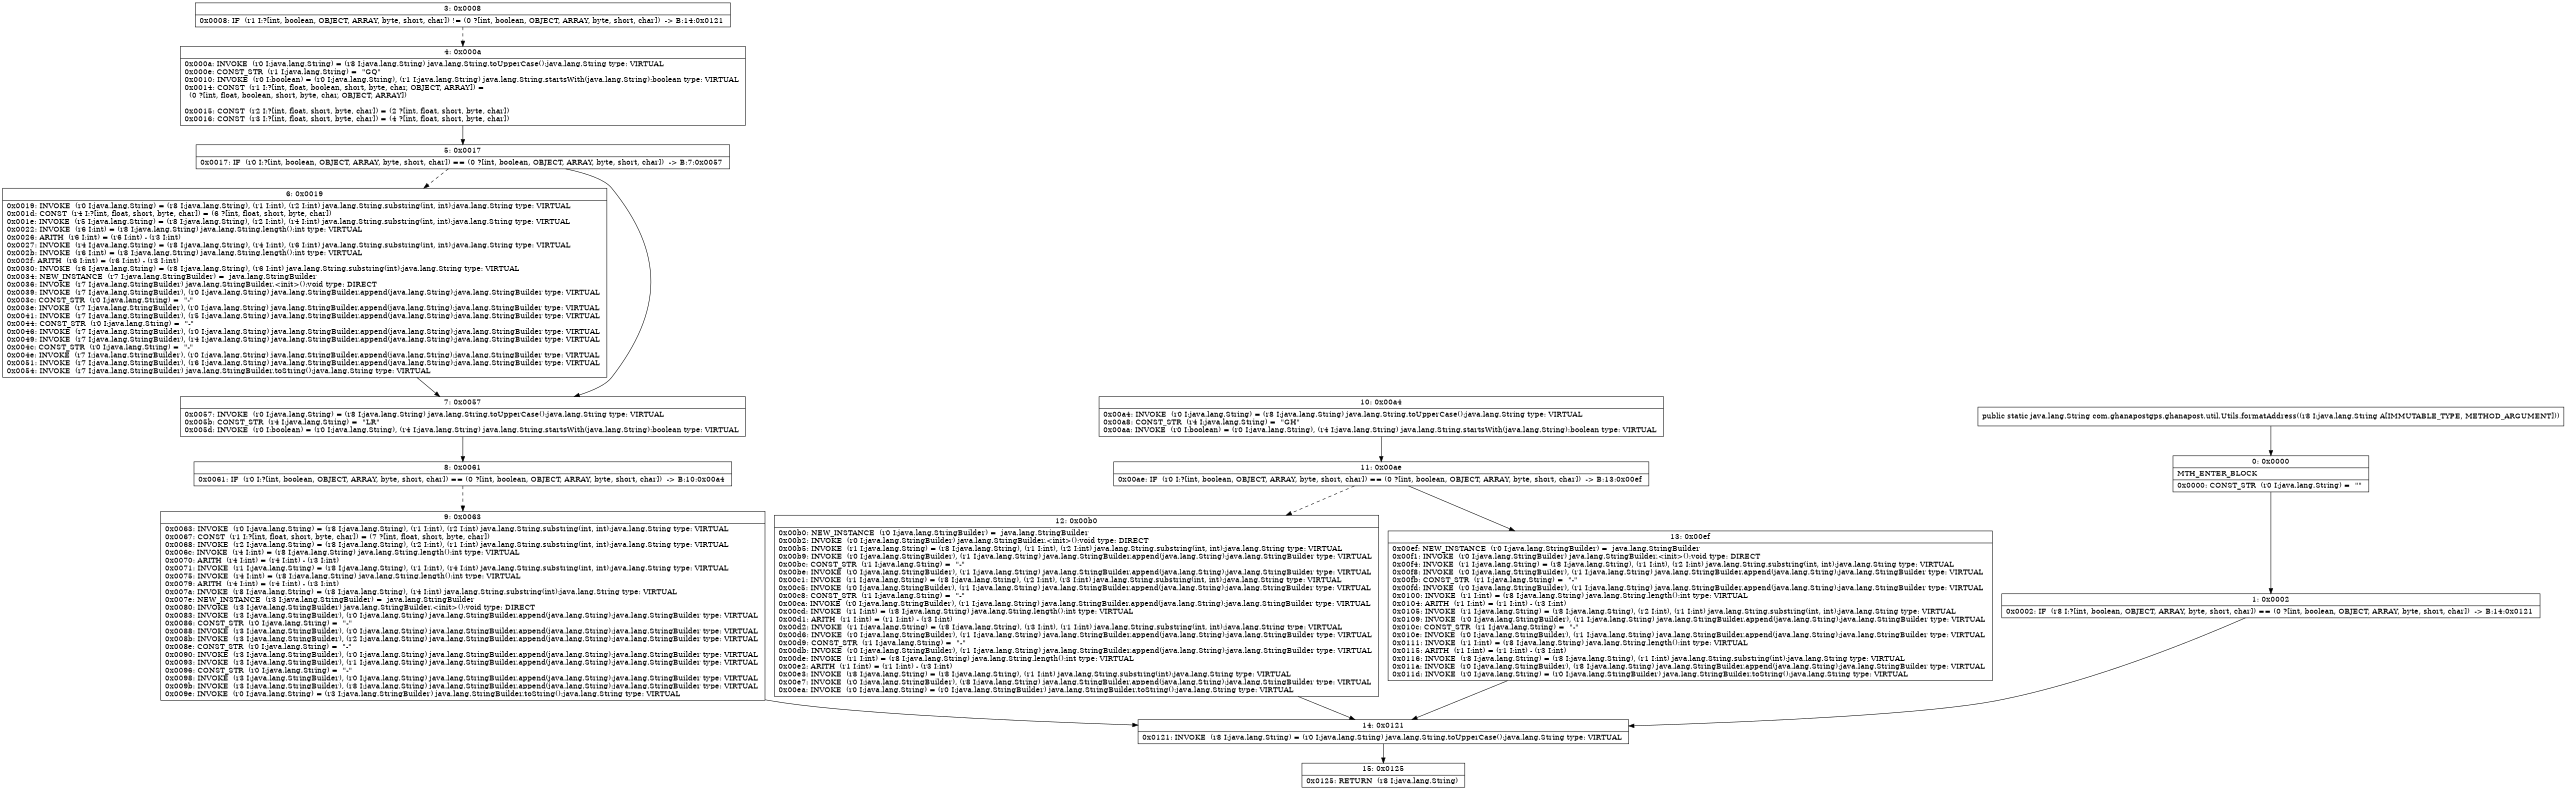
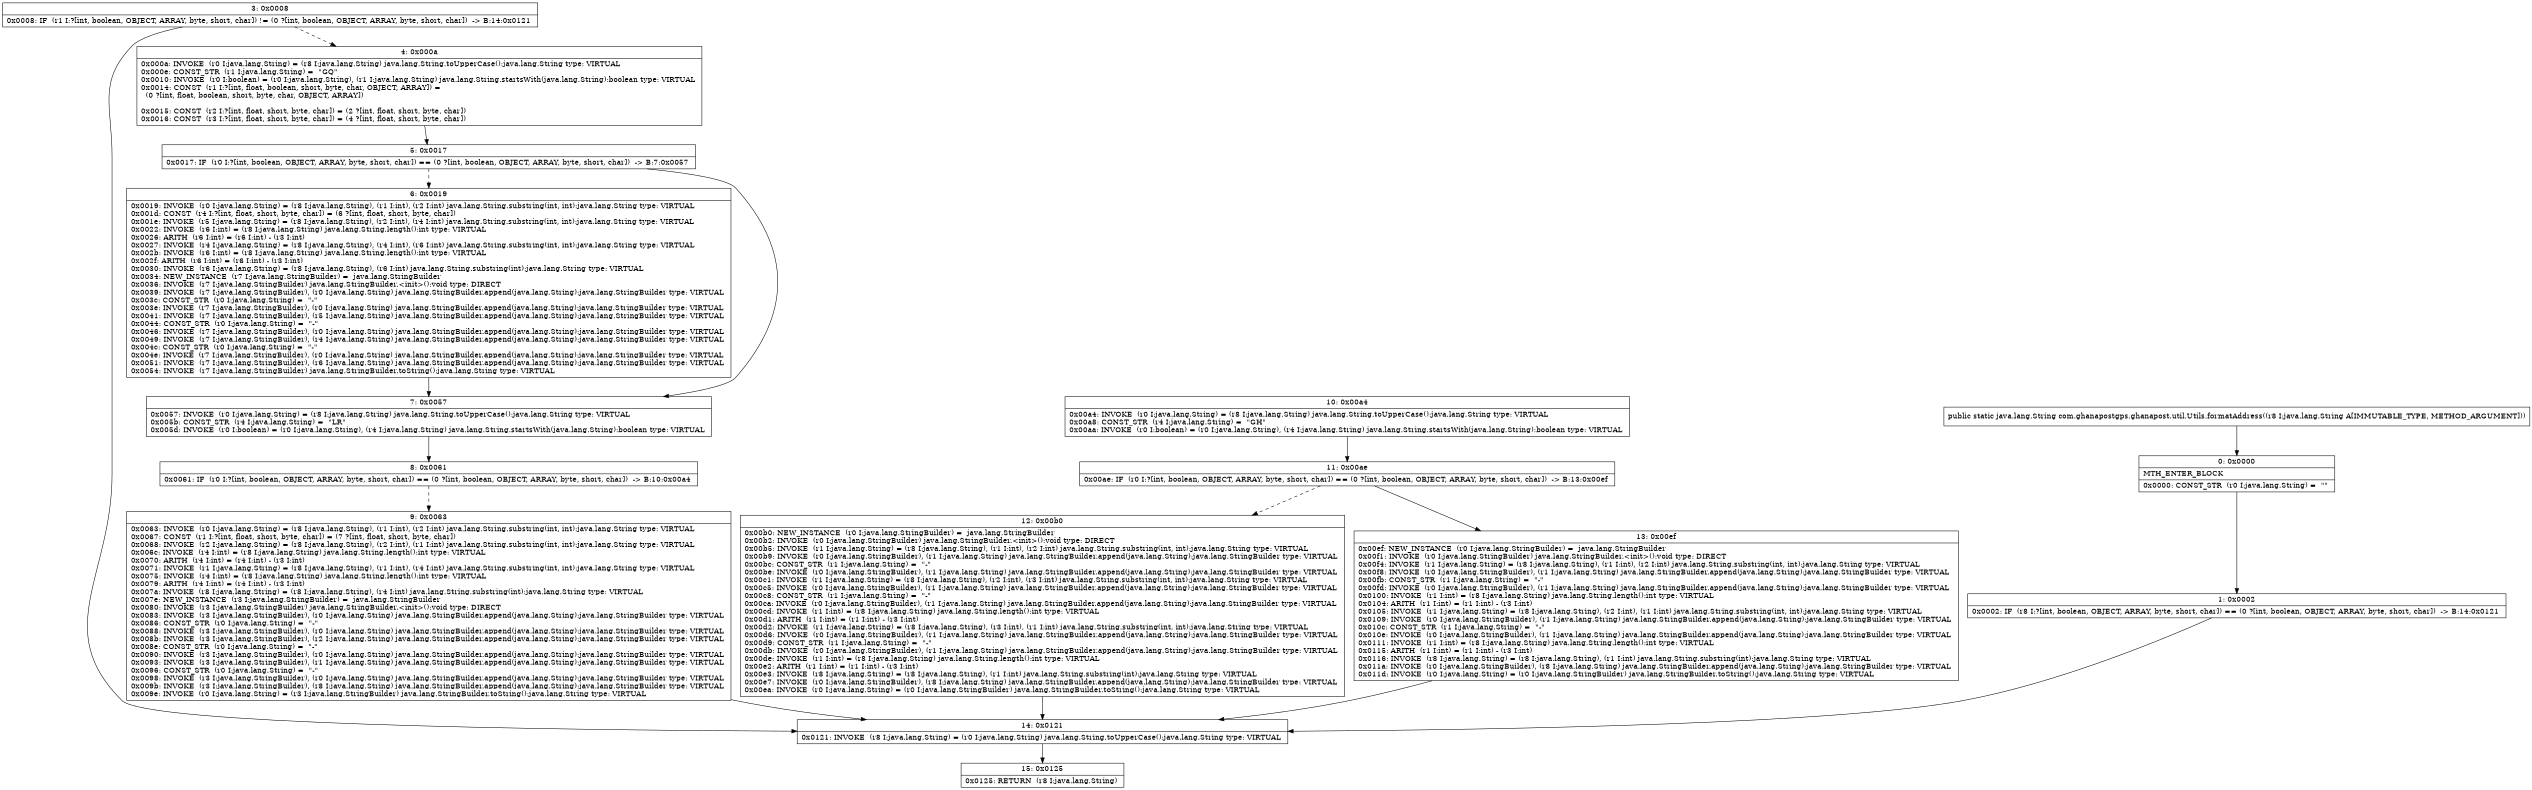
edge "3: 0x0008" -> "14: 0x0121": added
